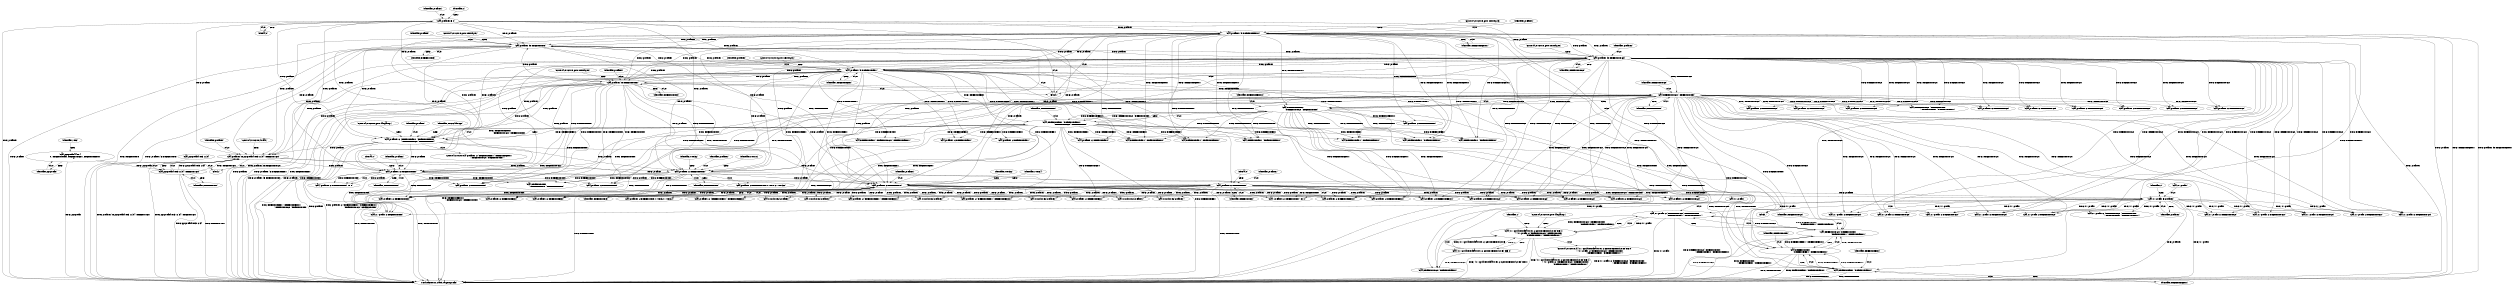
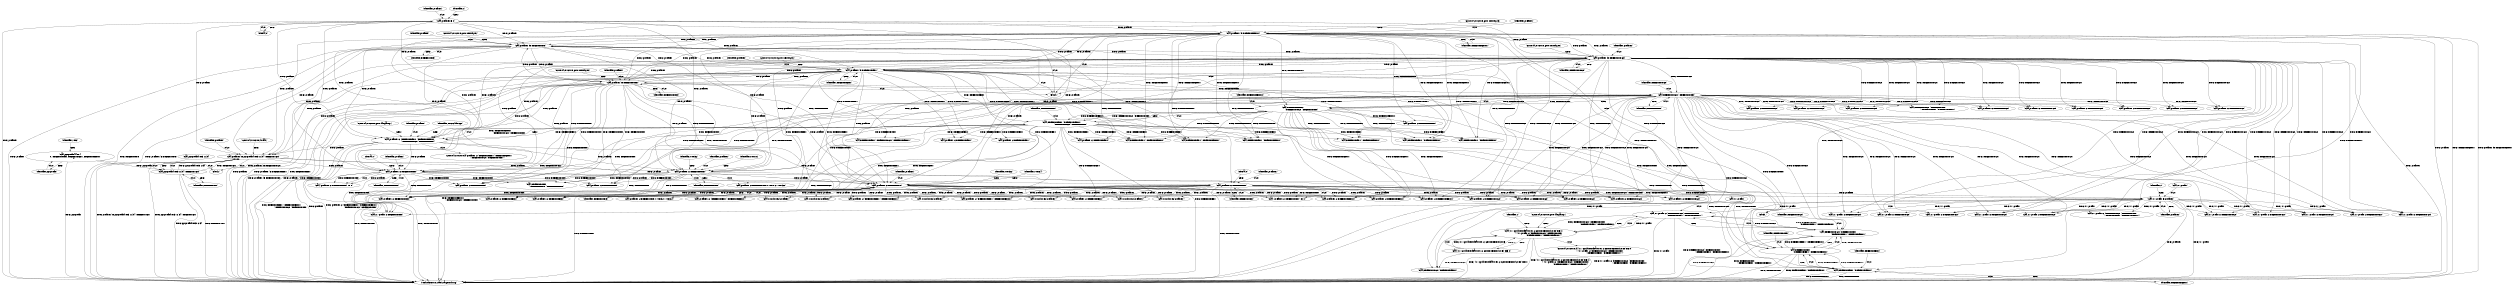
edge "(Call,prefixes |= PREFIX_ADR)" -> "(Call,prefixes |= PREFIX_DATA)": added, label "DDG: prefixes"
node "(MethodReturn,static target_prefix)": label "(MethodReturn,static target_prefix)" -> "(MethodReturn,static target_ulong)"
